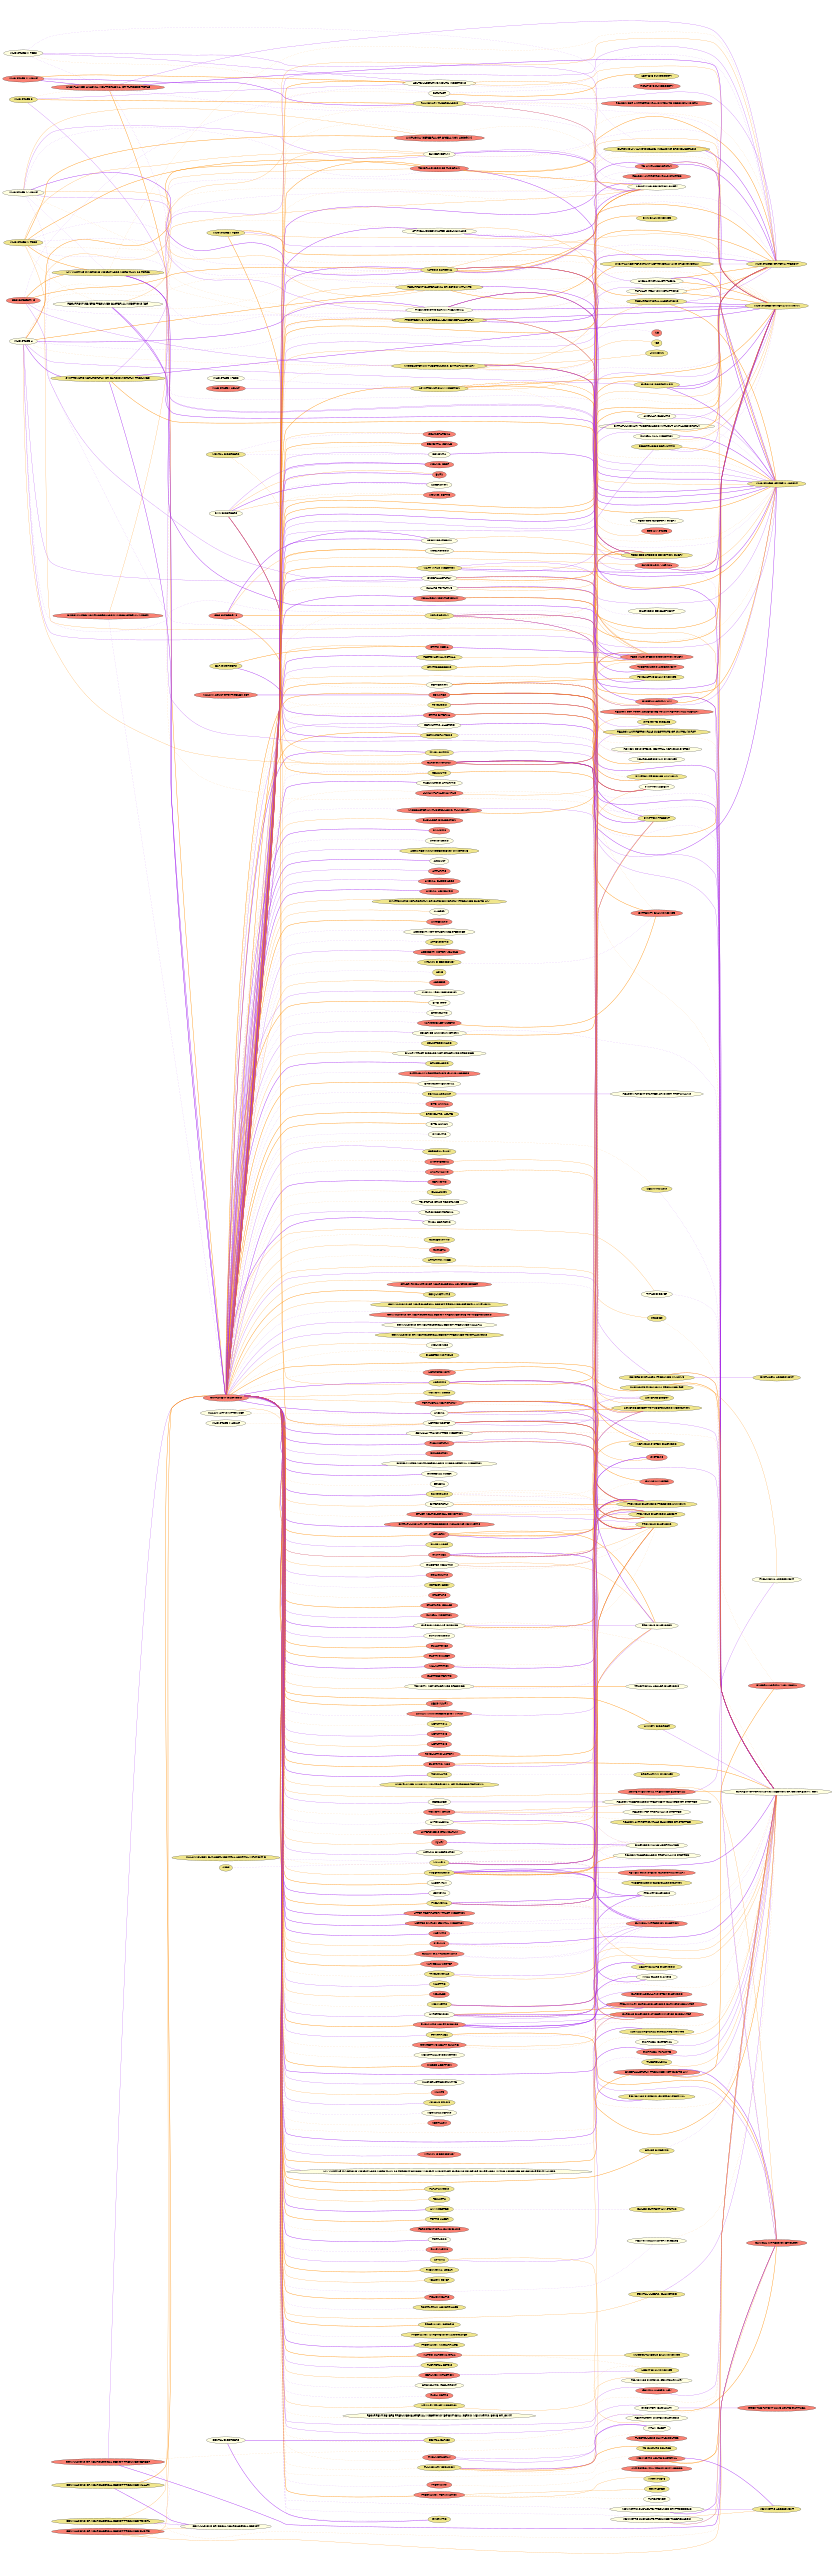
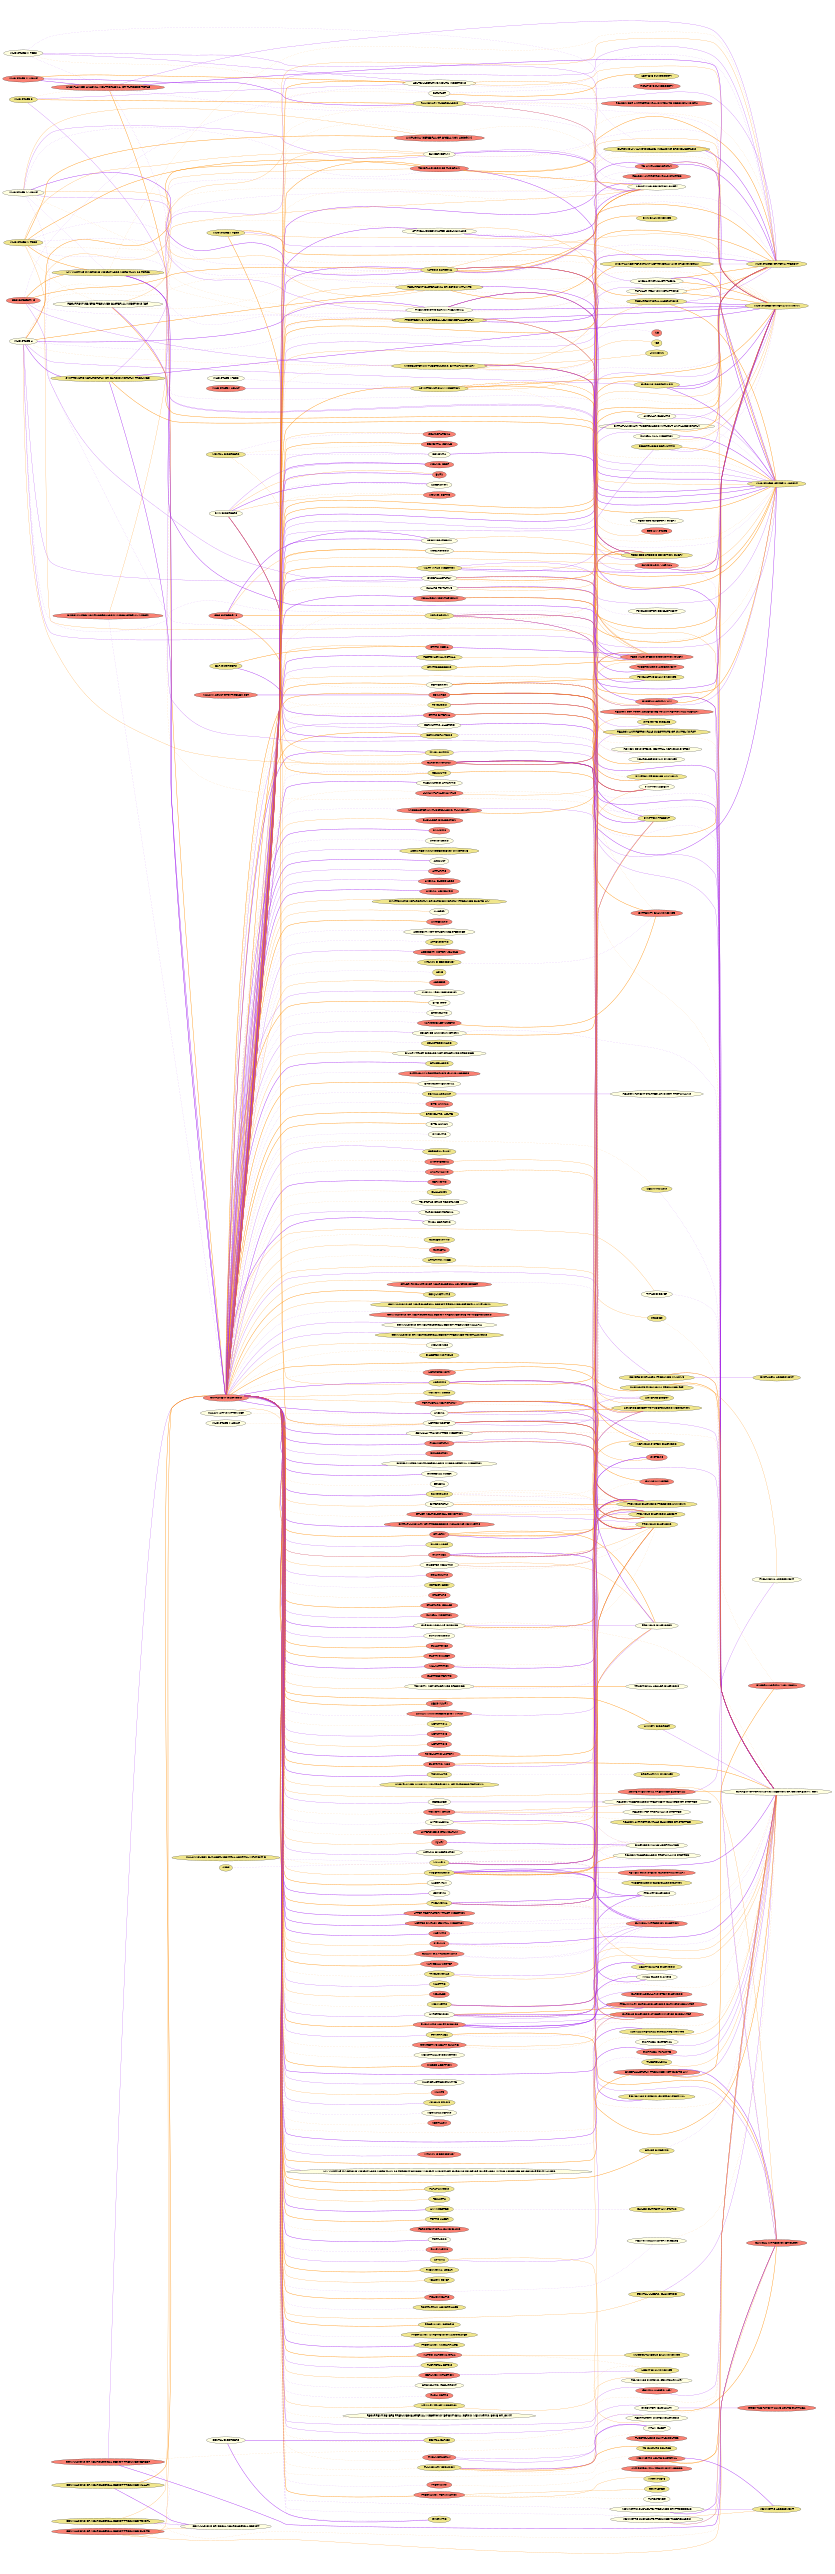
edge "RECURRENT SEVERE PRESUMED BACTERIAL INFECTIONS (EG" -- "WHO STAGES CRITERIA ABSENT": color purple -> darkorange
node "DIAGNOSIS DEVELOPMENT": label "DIAGNOSIS DEVELOPMENT" -> "PSYCHOMOTOR DEVELOPMENT"
